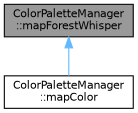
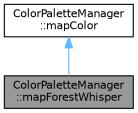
edge "ColorPaletteManager ::mapColor" -> "ColorPaletteManager ::mapForestWhisper": reversed
